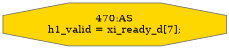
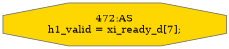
node "470:AS h1_valid = xi_ready_d[7];": label "470:AS h1_valid = xi_ready_d[7];" -> "472:AS h1_valid = xi_ready_d[7];"
